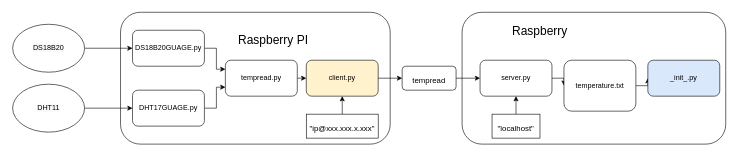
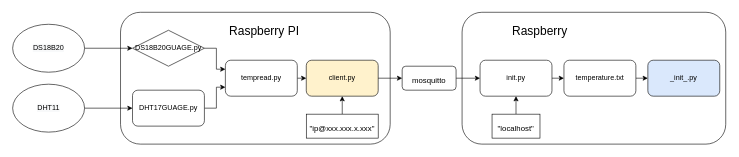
node "Raspberry PI": moved (273, 39) -> (264, 30)
node "DS18B20GUAGE.py": shape rounded rectangle -> diamond
node "tempread": label "tempread" -> "mosquitto"
node "server.py": label "server.py" -> "init.py"
node "temperature.txt": size 72x51 -> 72x36
